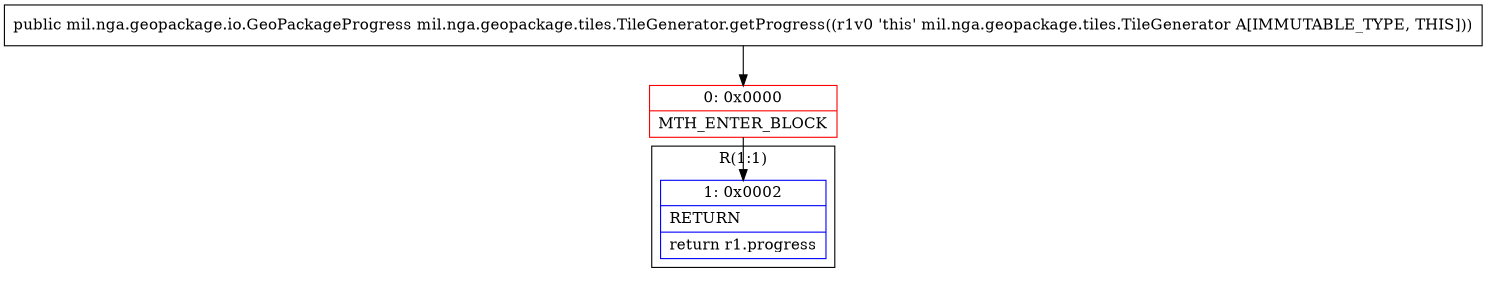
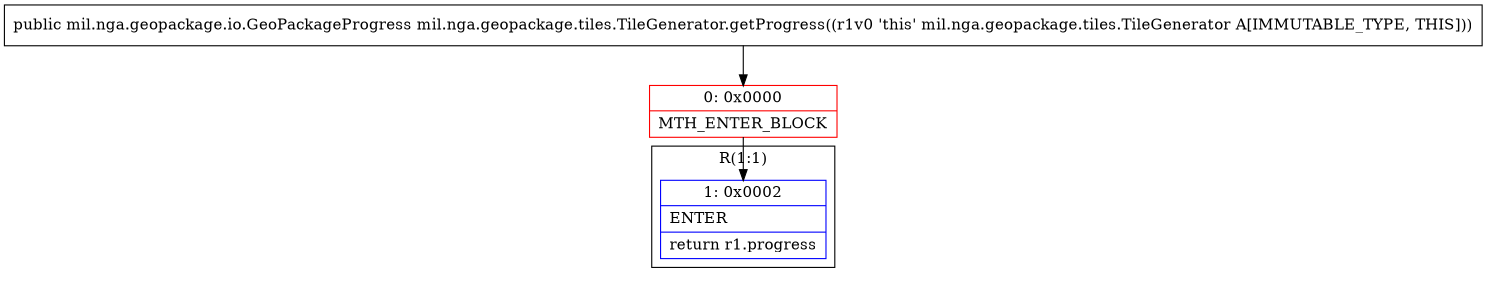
node "1: 0x0002": text "RETURN" -> "ENTER"
